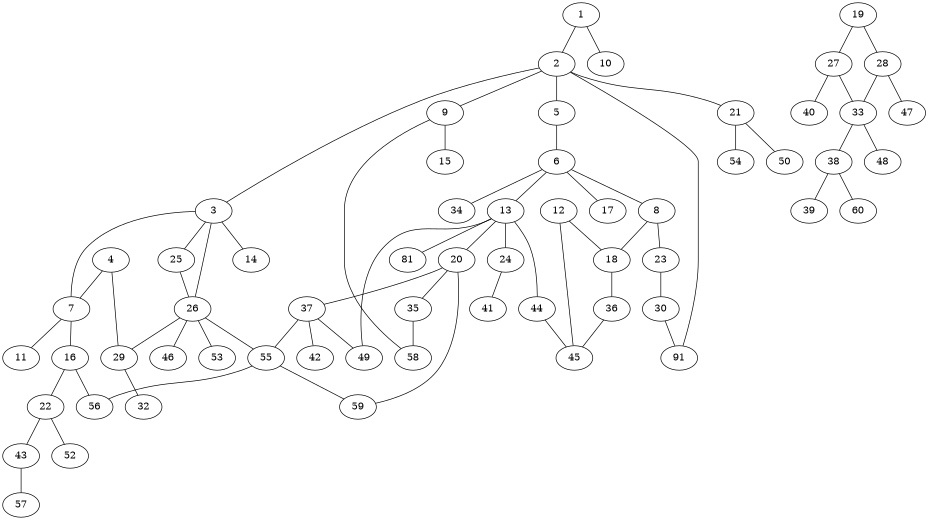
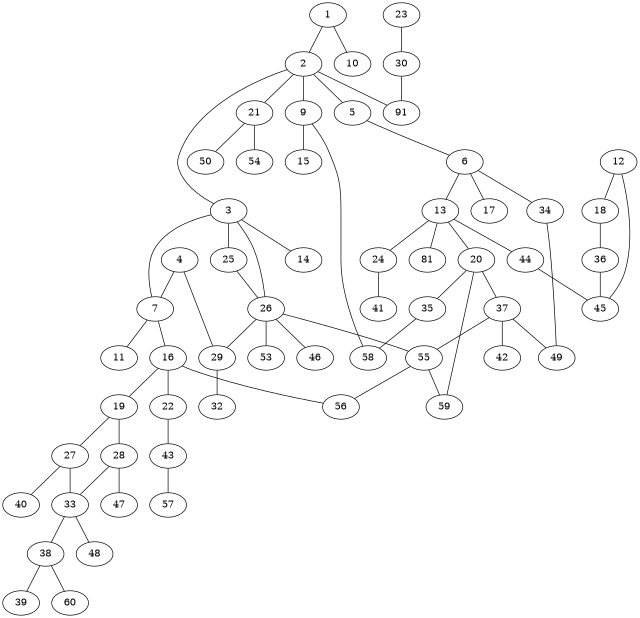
node "8": removed
edge "13" -- "49": now "34" -- "49"
edge "16" -- "19": added
node "52": removed
